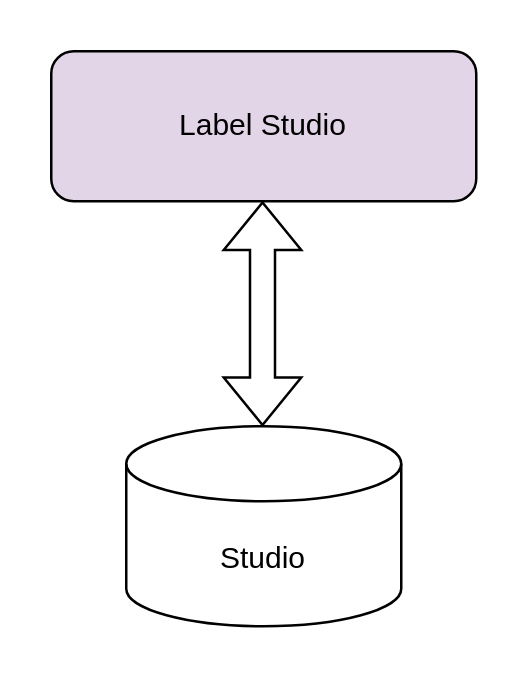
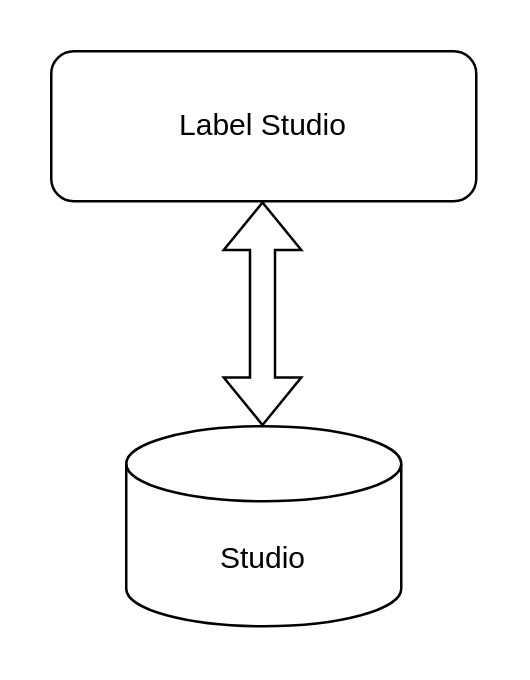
node "Label Studio": fillcolor #e1d5e7 -> #ffffff
